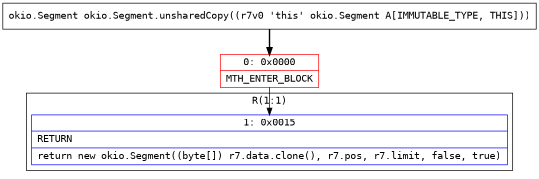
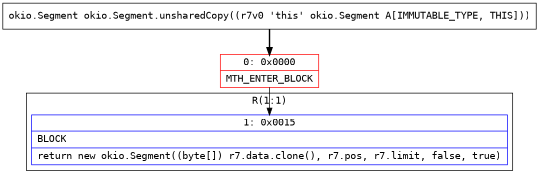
node "1: 0x0015": text "RETURN" -> "BLOCK"
